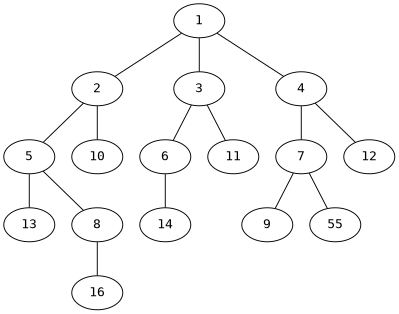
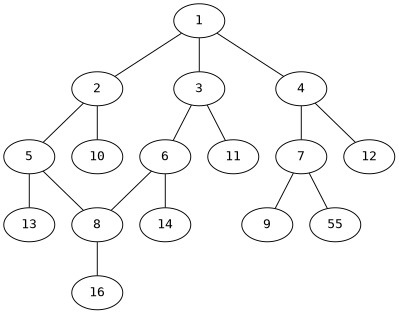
edge "6" -- "8": added
